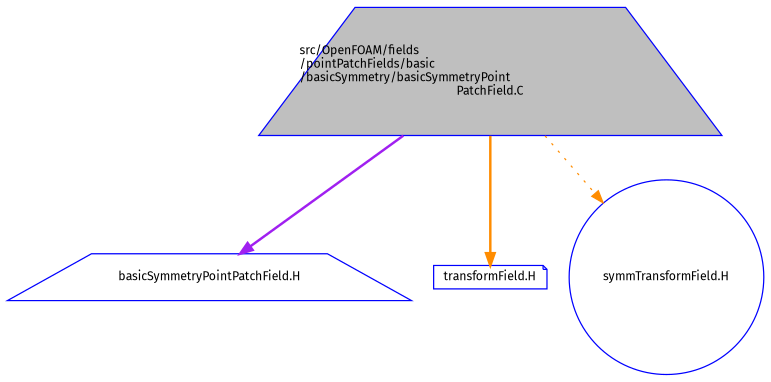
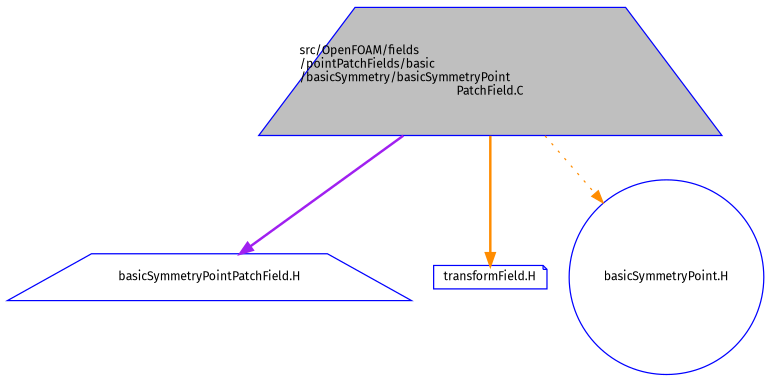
node "symmTransformField.H": label "symmTransformField.H" -> "basicSymmetryPoint.H"
